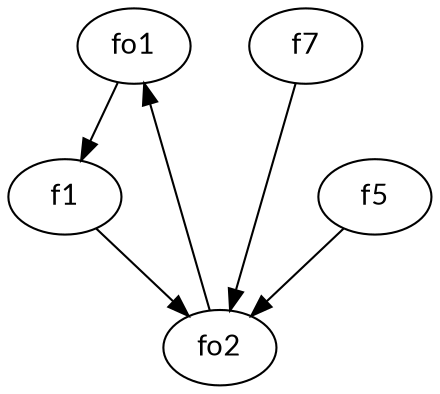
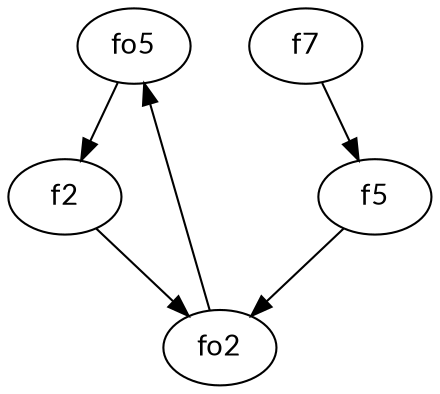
node "fo1": label "fo1" -> "fo5"
edge "f7" -> "fo2": now "f7" -> "f5"
node "f1": label "f1" -> "f2"
